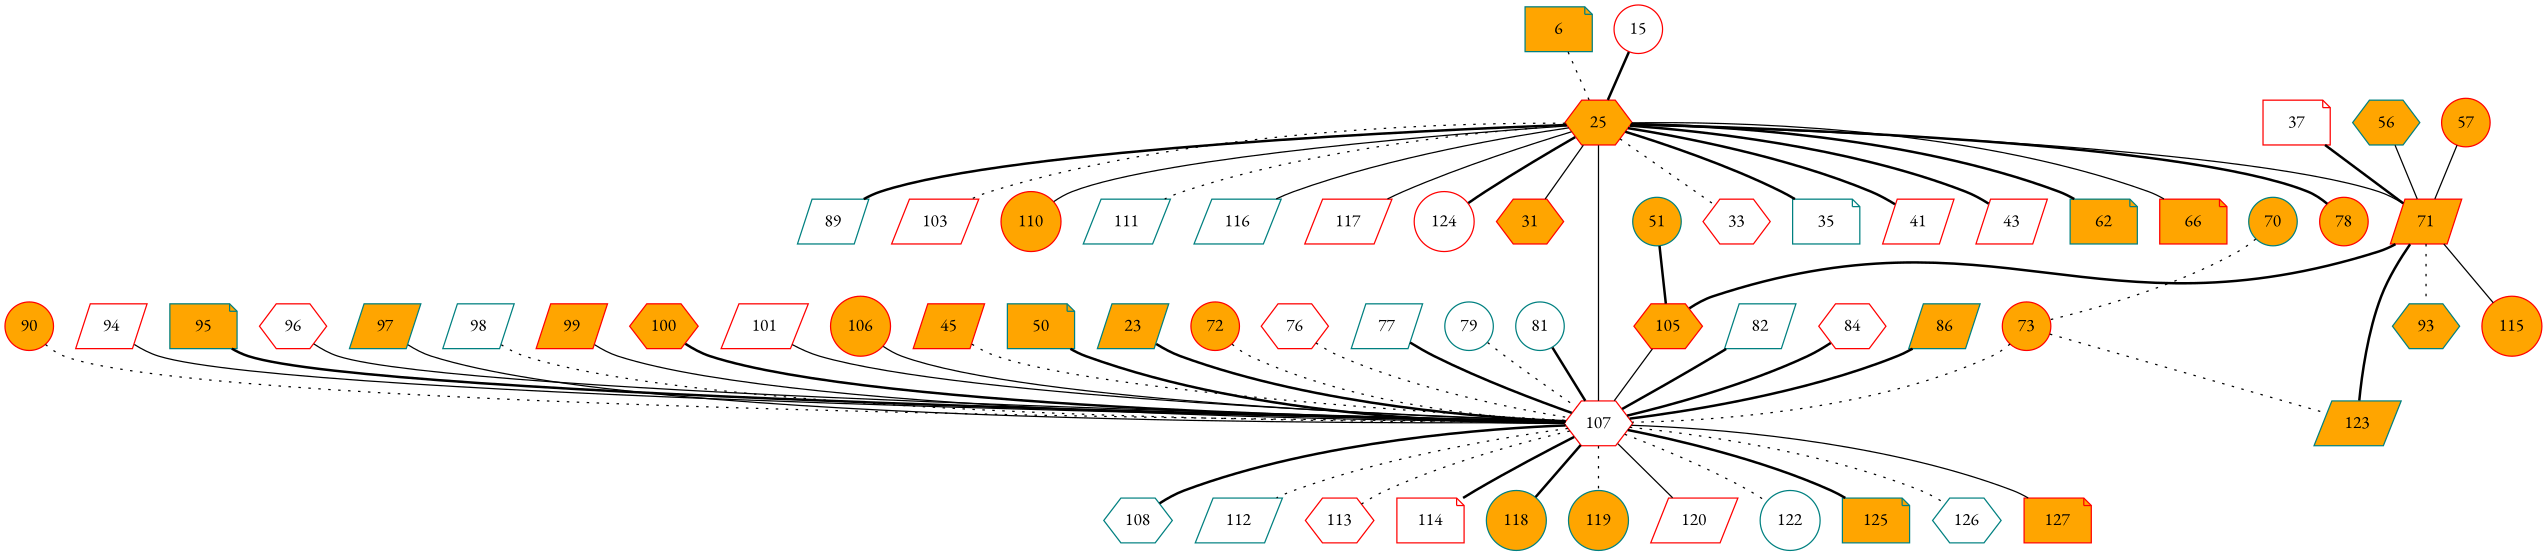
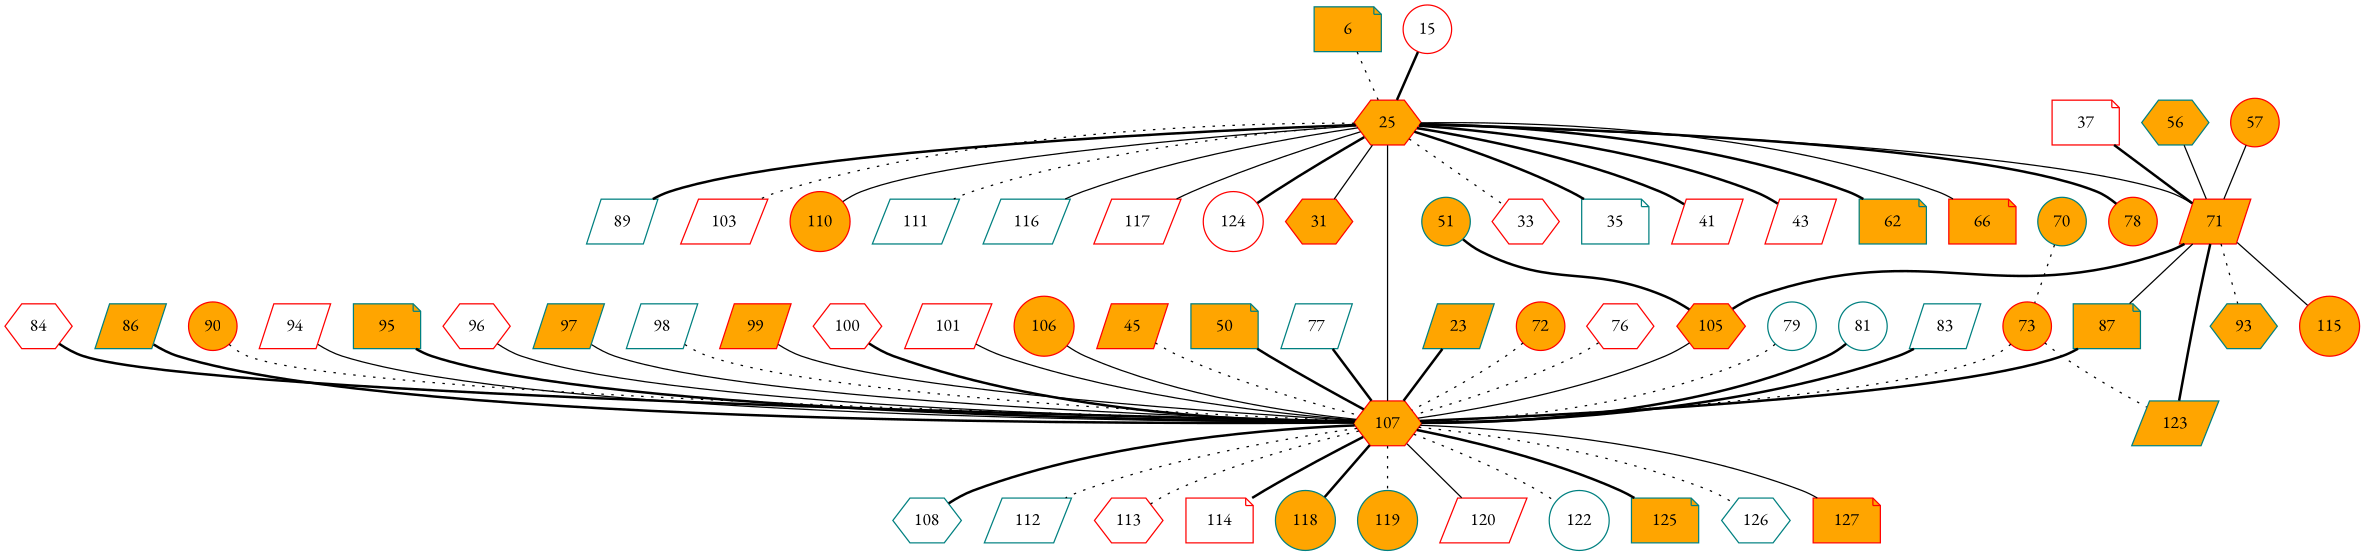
node "100": fillcolor orange -> white
node "82": label "82" -> "83"
node "87": added
node "107": fillcolor white -> orange
